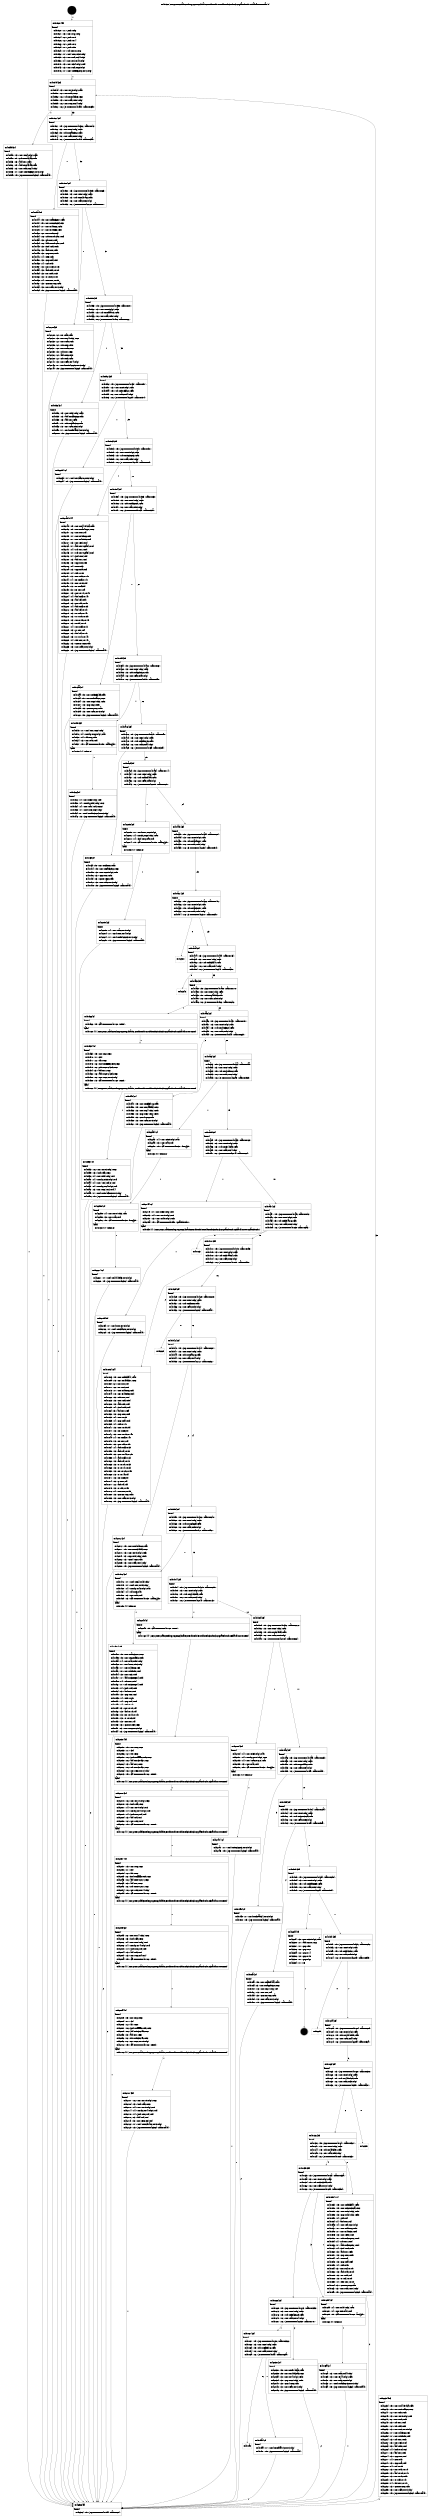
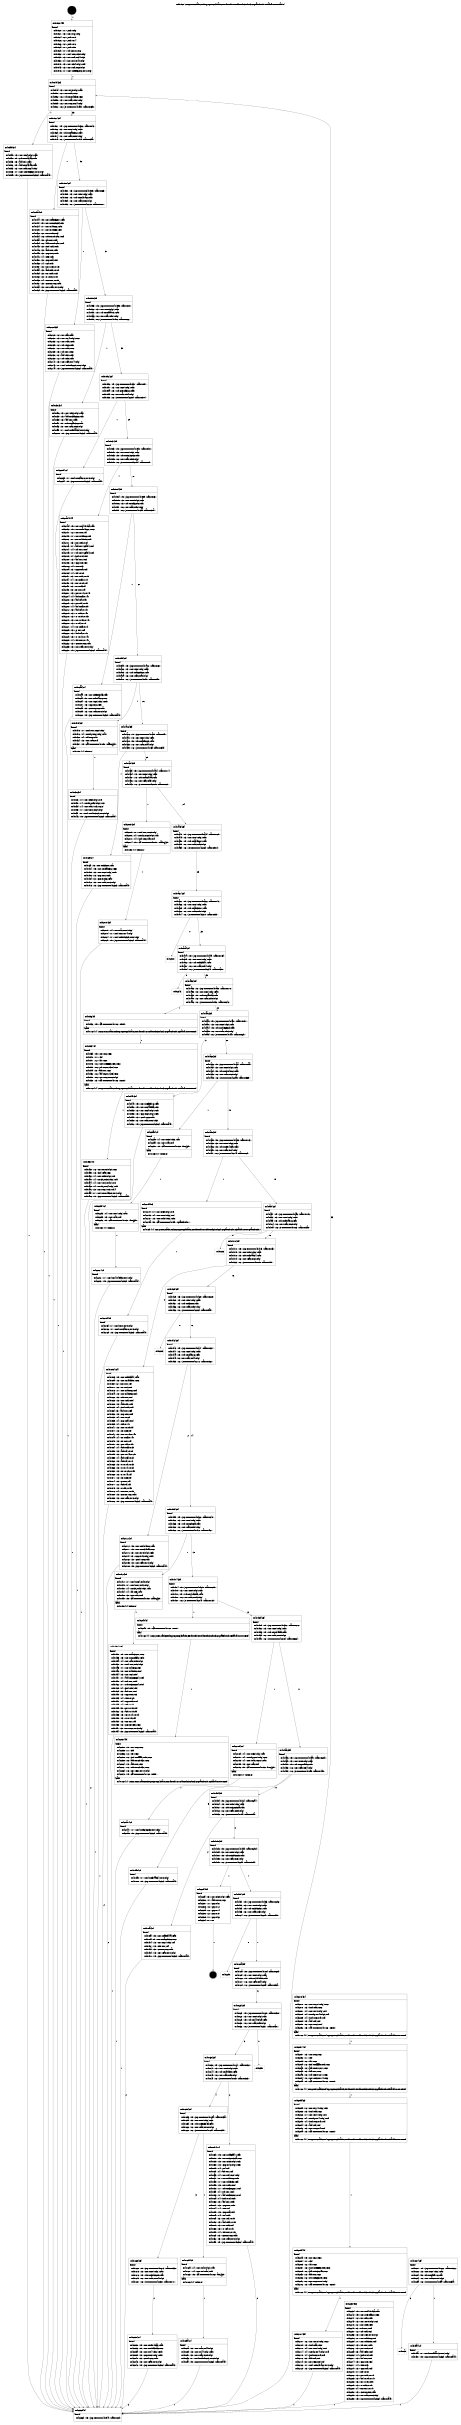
edge "0x402050 [40]" -> "0x402078 [31]": removed, label "1"
edge "0x401c6e [25]" -> "0x401c87 [25]": removed, label "1"
